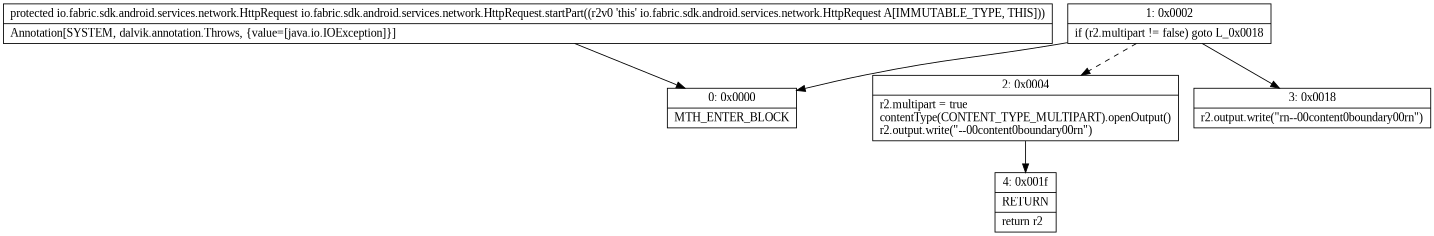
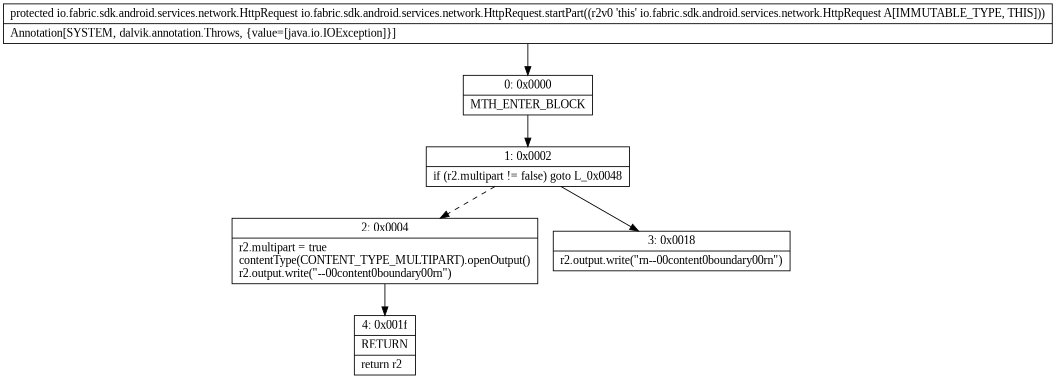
node "1: 0x0002": text "if (r2.multipart != false) goto L_0x0018" -> "if (r2.multipart != false) goto L_0x0048"
edge "1: 0x0002" -> "0: 0x0000": reversed
